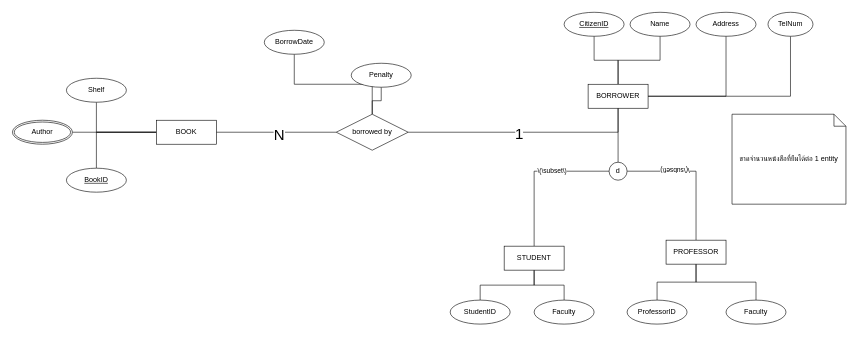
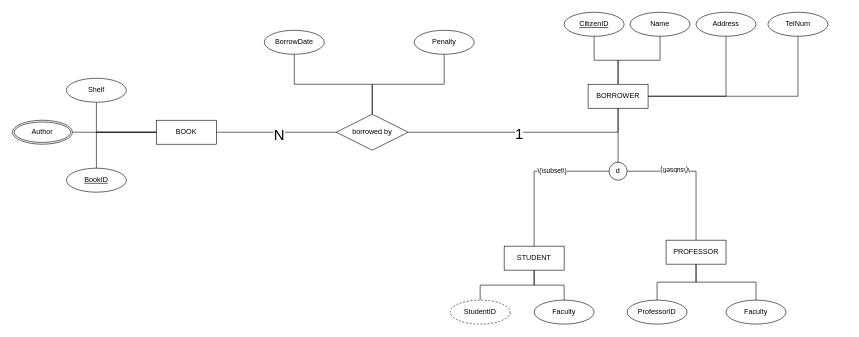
node "TelNum": size 45x24 -> 60x24
node "Penalty": moved (381, 75) -> (444, 42)
node "ขาดจำนวนหนังสือที่ยืมได้ต่อ 1 entity": removed
node "StudentID": style solid -> dashed
